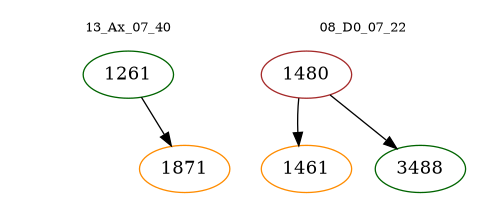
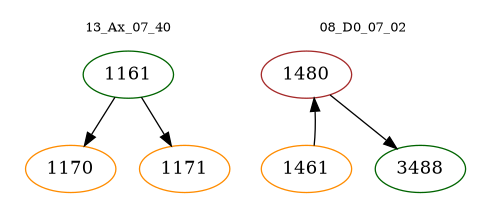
cluster "08_D0_07_22": label "08_D0_07_22" -> "08_D0_07_02"
node "1261": label "1261" -> "1161"
edge "1480" -> "1461": reversed
node "1170": added
node "1871": label "1871" -> "1171"
